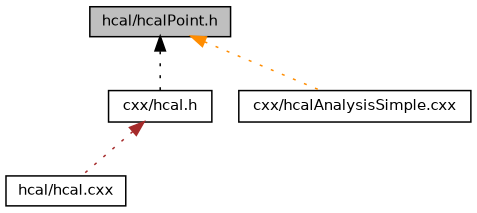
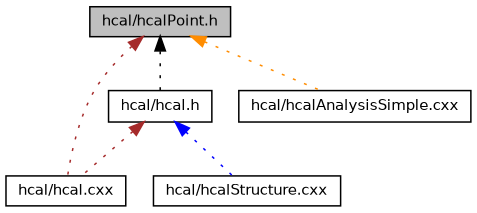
edge "hcal/hcal.cxx" -> "hcal/hcalPoint.h": added
node "cxx/hcal.h": label "cxx/hcal.h" -> "hcal/hcal.h"
node "cxx/hcalAnalysisSimple.cxx": label "cxx/hcalAnalysisSimple.cxx" -> "hcal/hcalAnalysisSimple.cxx"
node "hcal/hcalStructure.cxx": added
